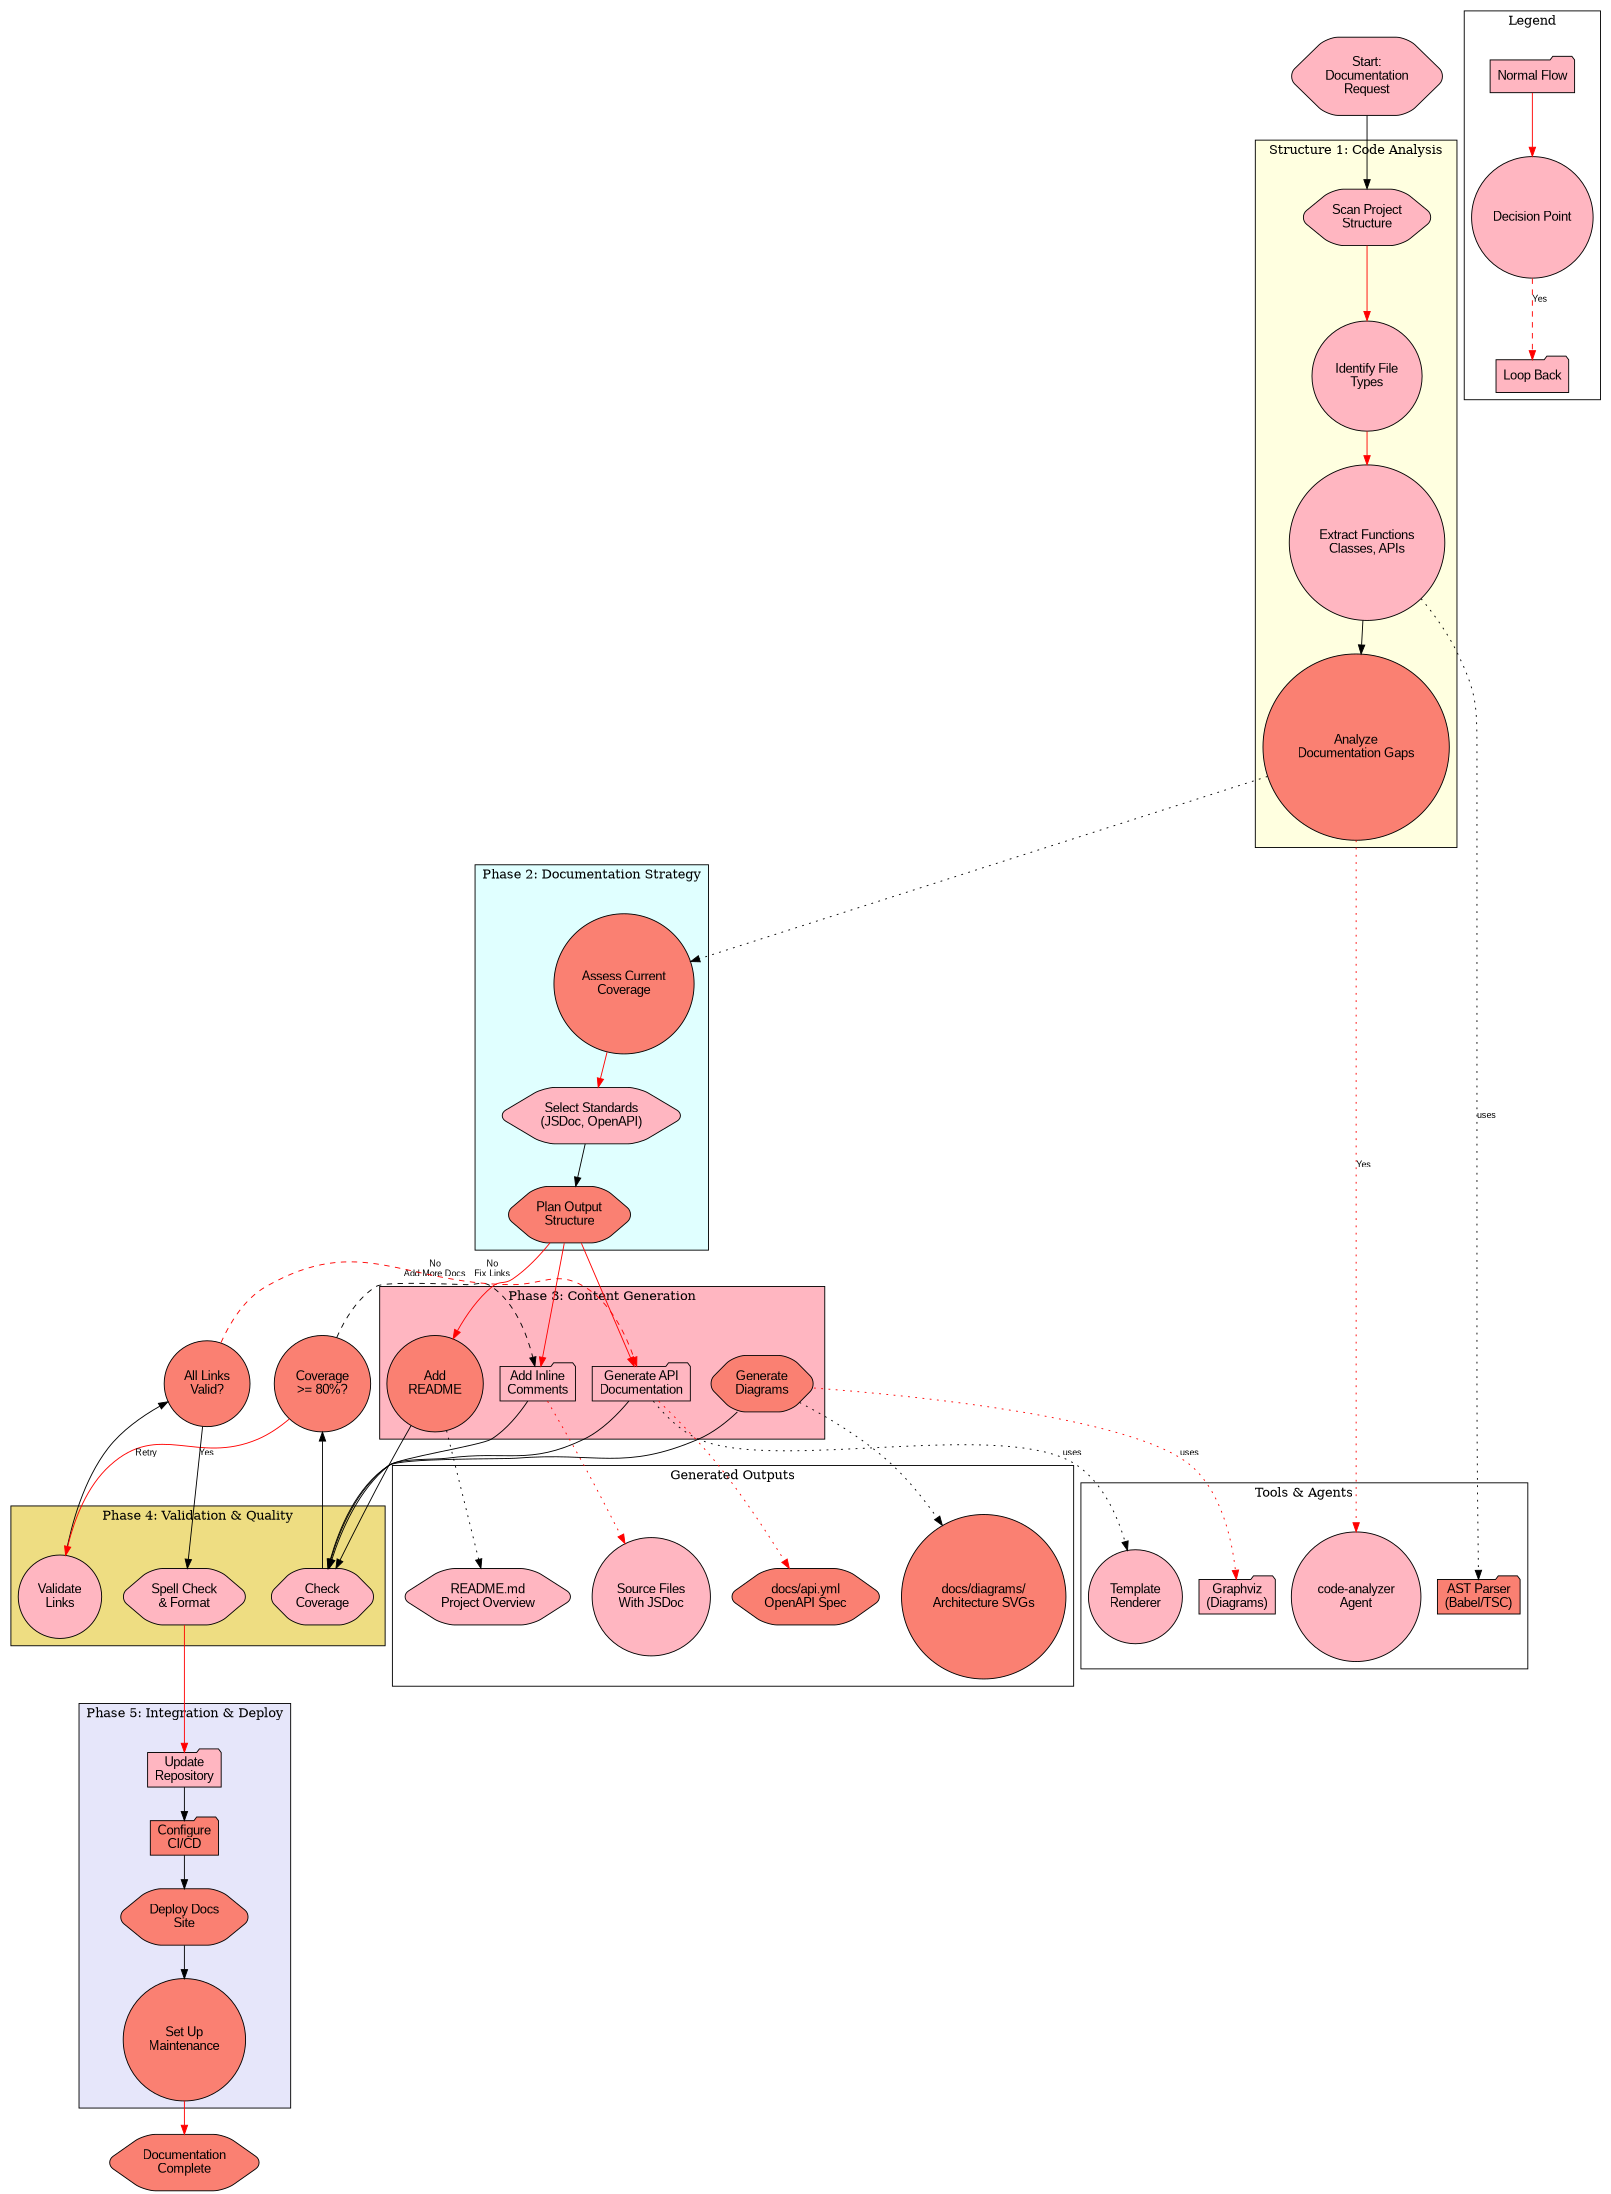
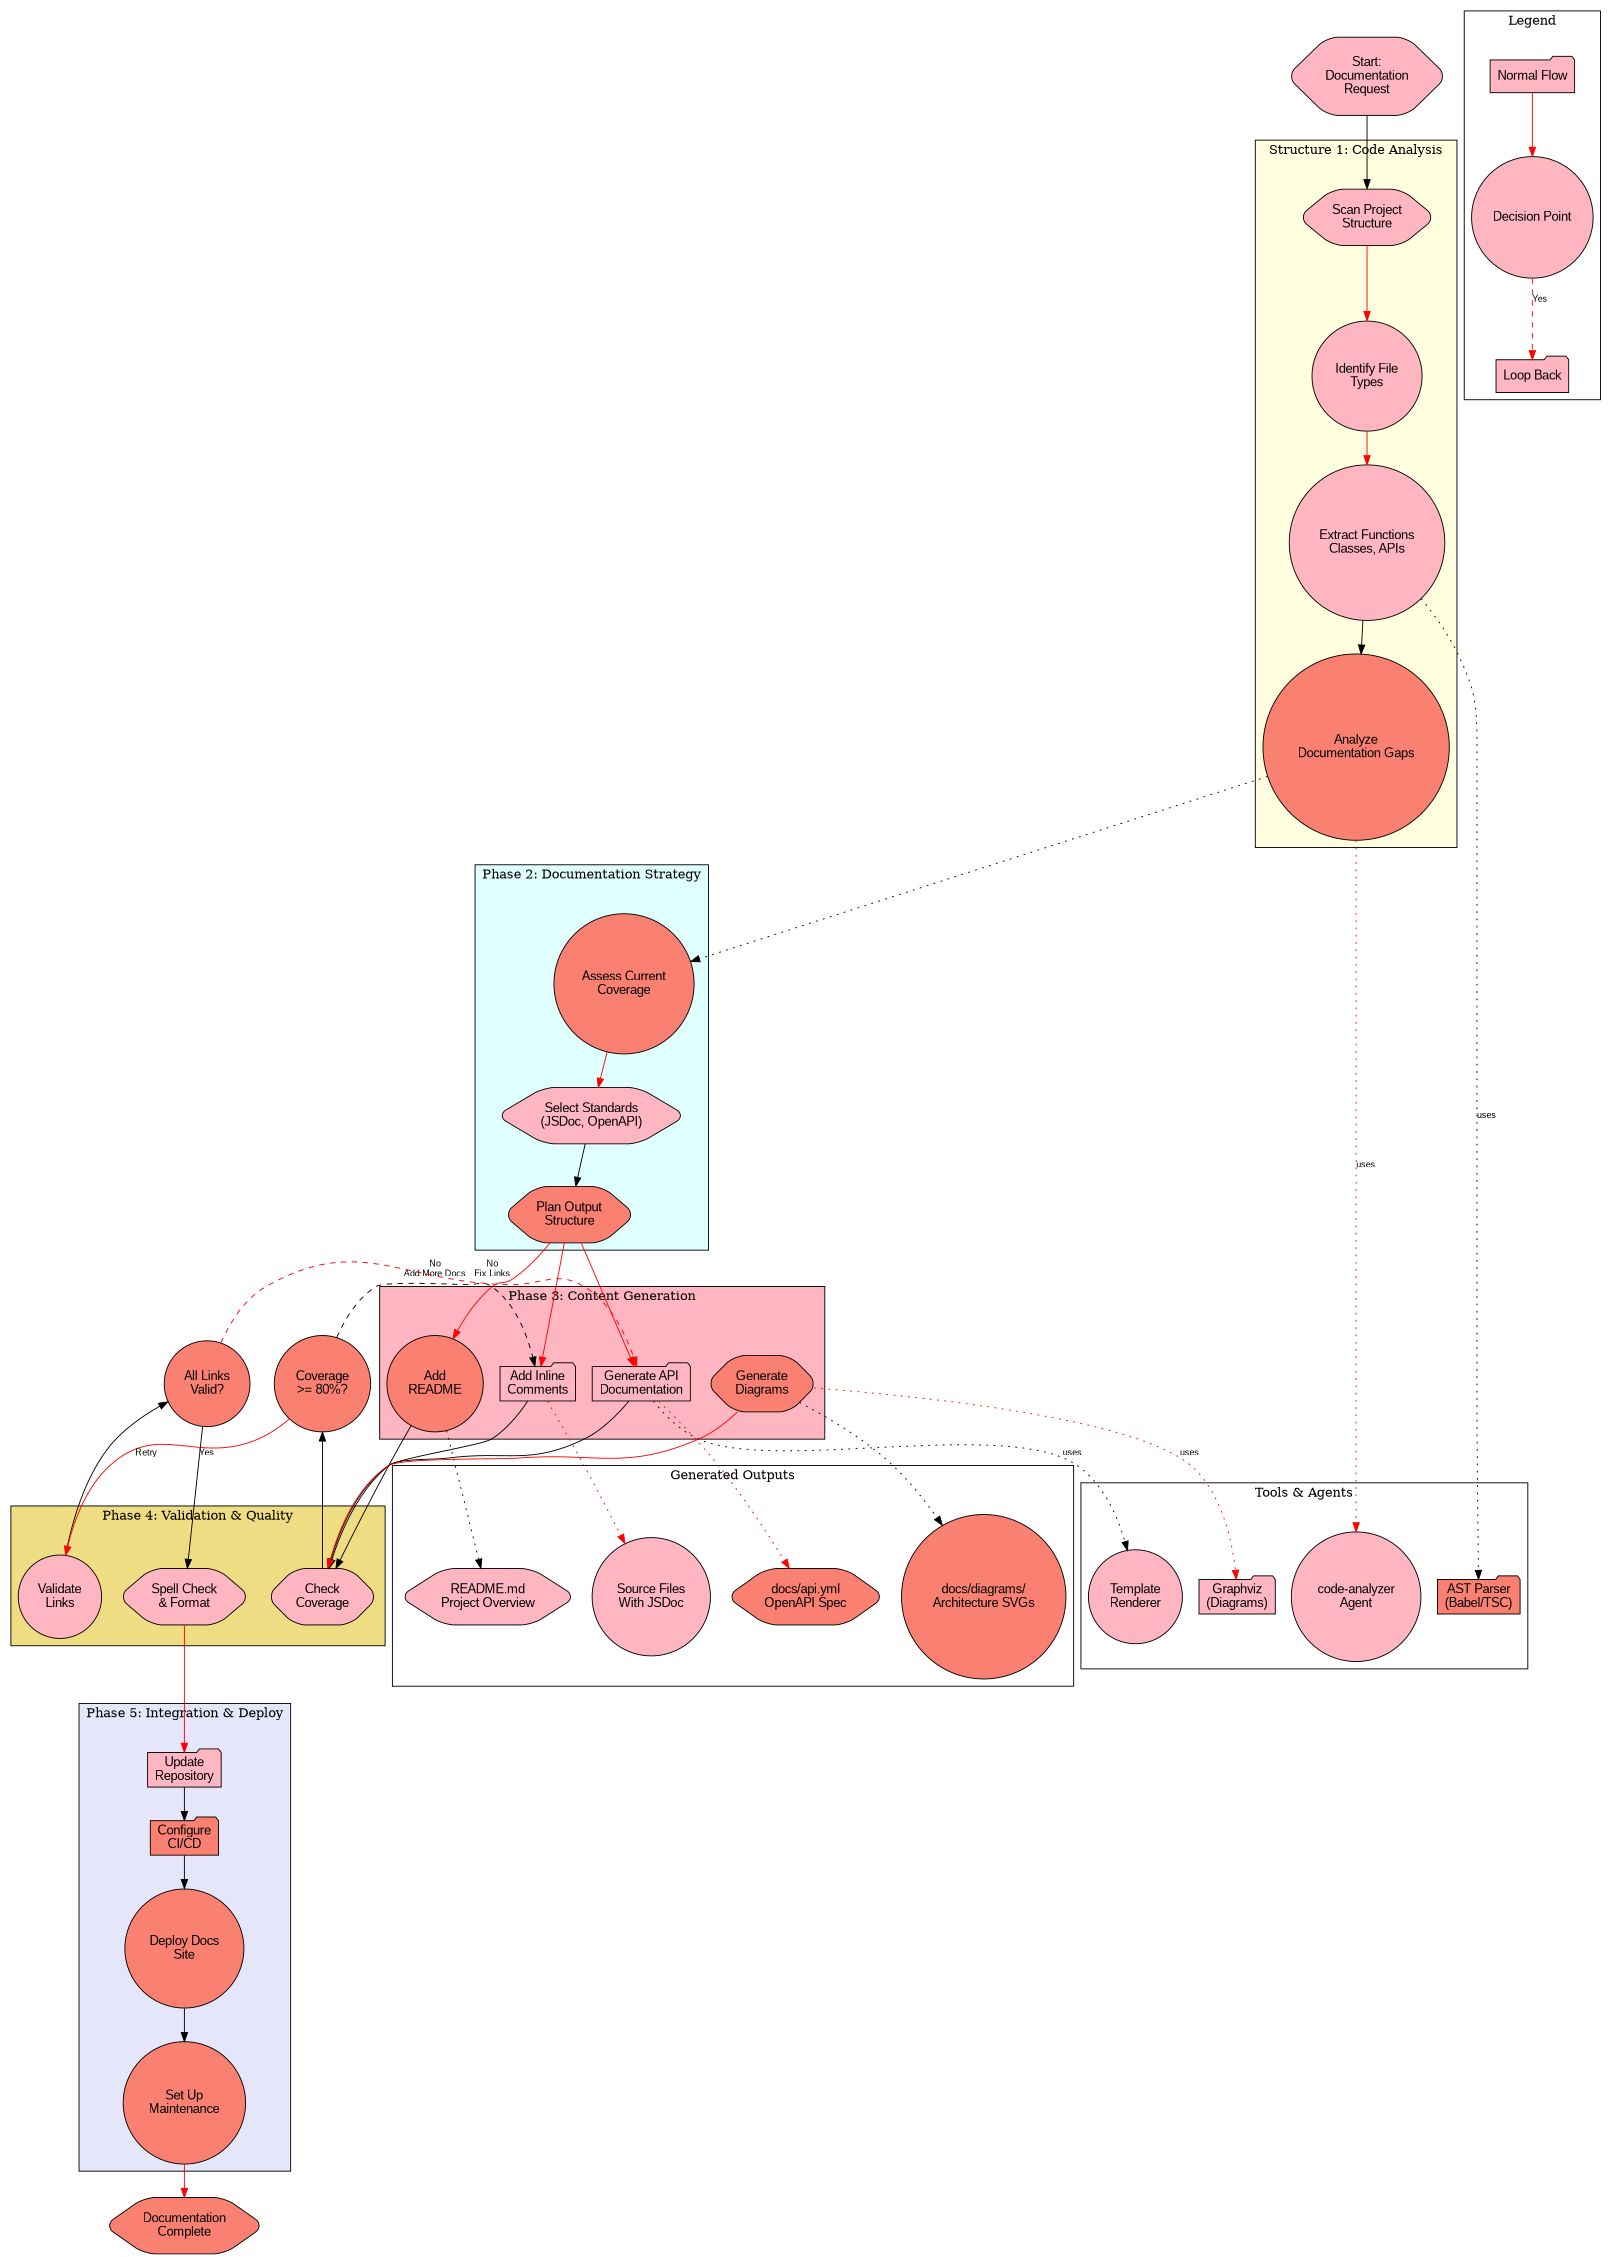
edge "Analyze Documentation Gaps" -> "code-analyzer Agent": label "Yes" -> "uses"
edge "Generate Diagrams" -> "Check Coverage": color black -> red
node "Deploy Docs Site": shape hexagon -> circle
